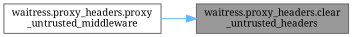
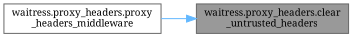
node "waitress.proxy_headers.proxy _untrusted_middleware": label "waitress.proxy_headers.proxy _untrusted_middleware" -> "waitress.proxy_headers.proxy _headers_middleware"
